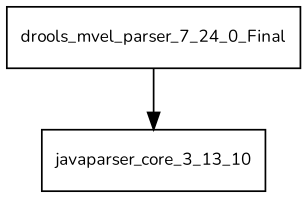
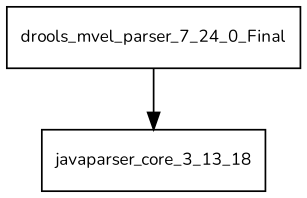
node "javaparser_core_3_13_10": label "javaparser_core_3_13_10" -> "javaparser_core_3_13_18"
